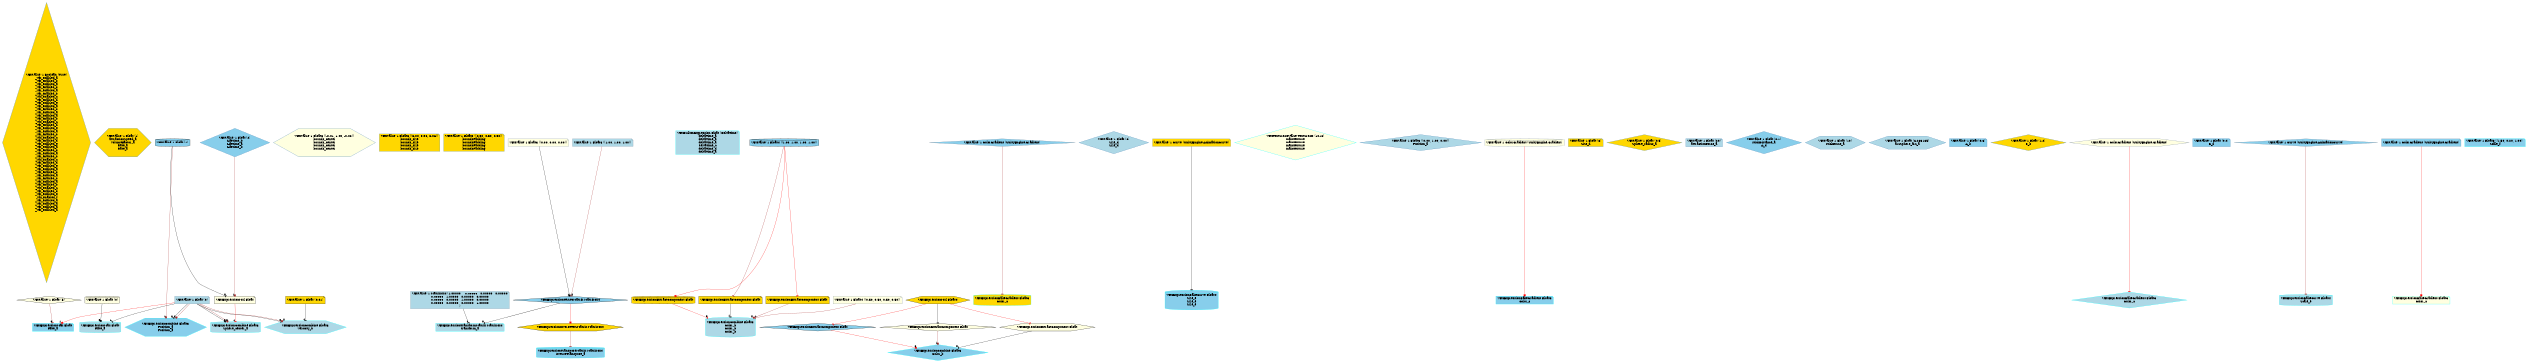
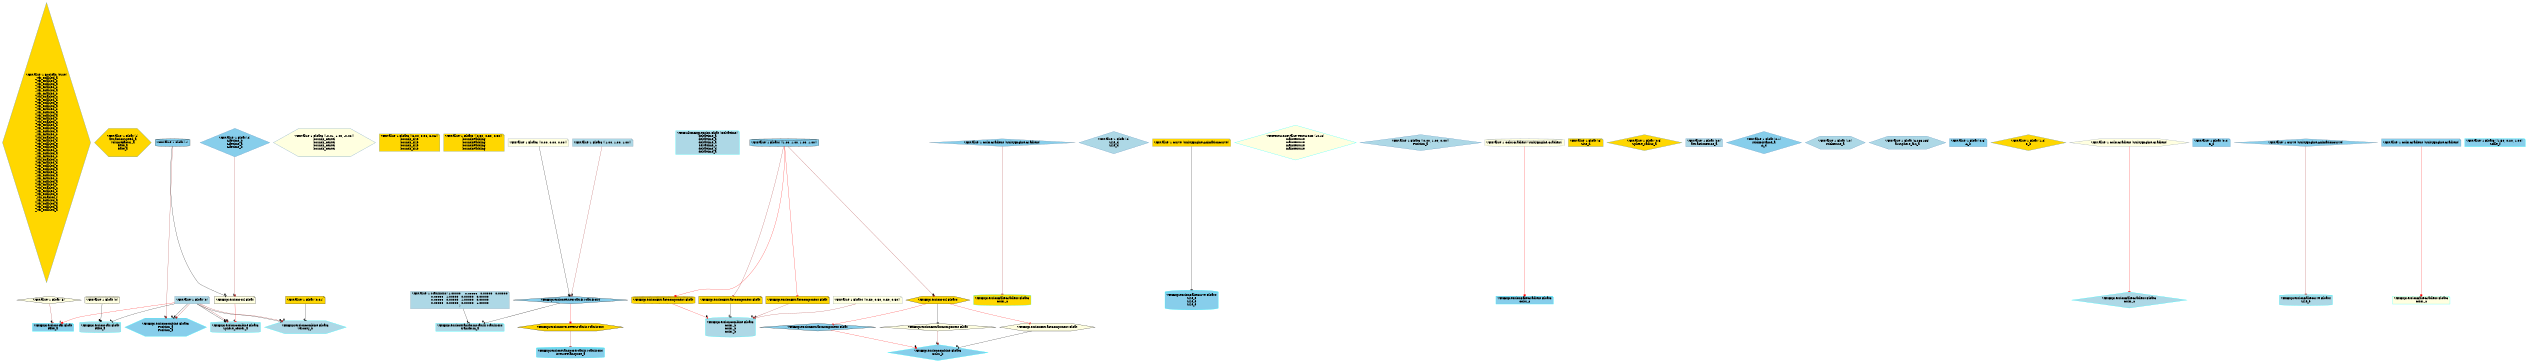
edge "VFXValue`1 Float4 ((1.00, 1.00, 1.00, 1.00))" -> "VFXExpressionMul Float4": added
node "VFXExpressionBakeCurve Float4 Scale_e": label "VFXExpressionBakeCurve Float4 Scale_e" -> "VFXExpressionBakeCurve Float4 Size_e"
